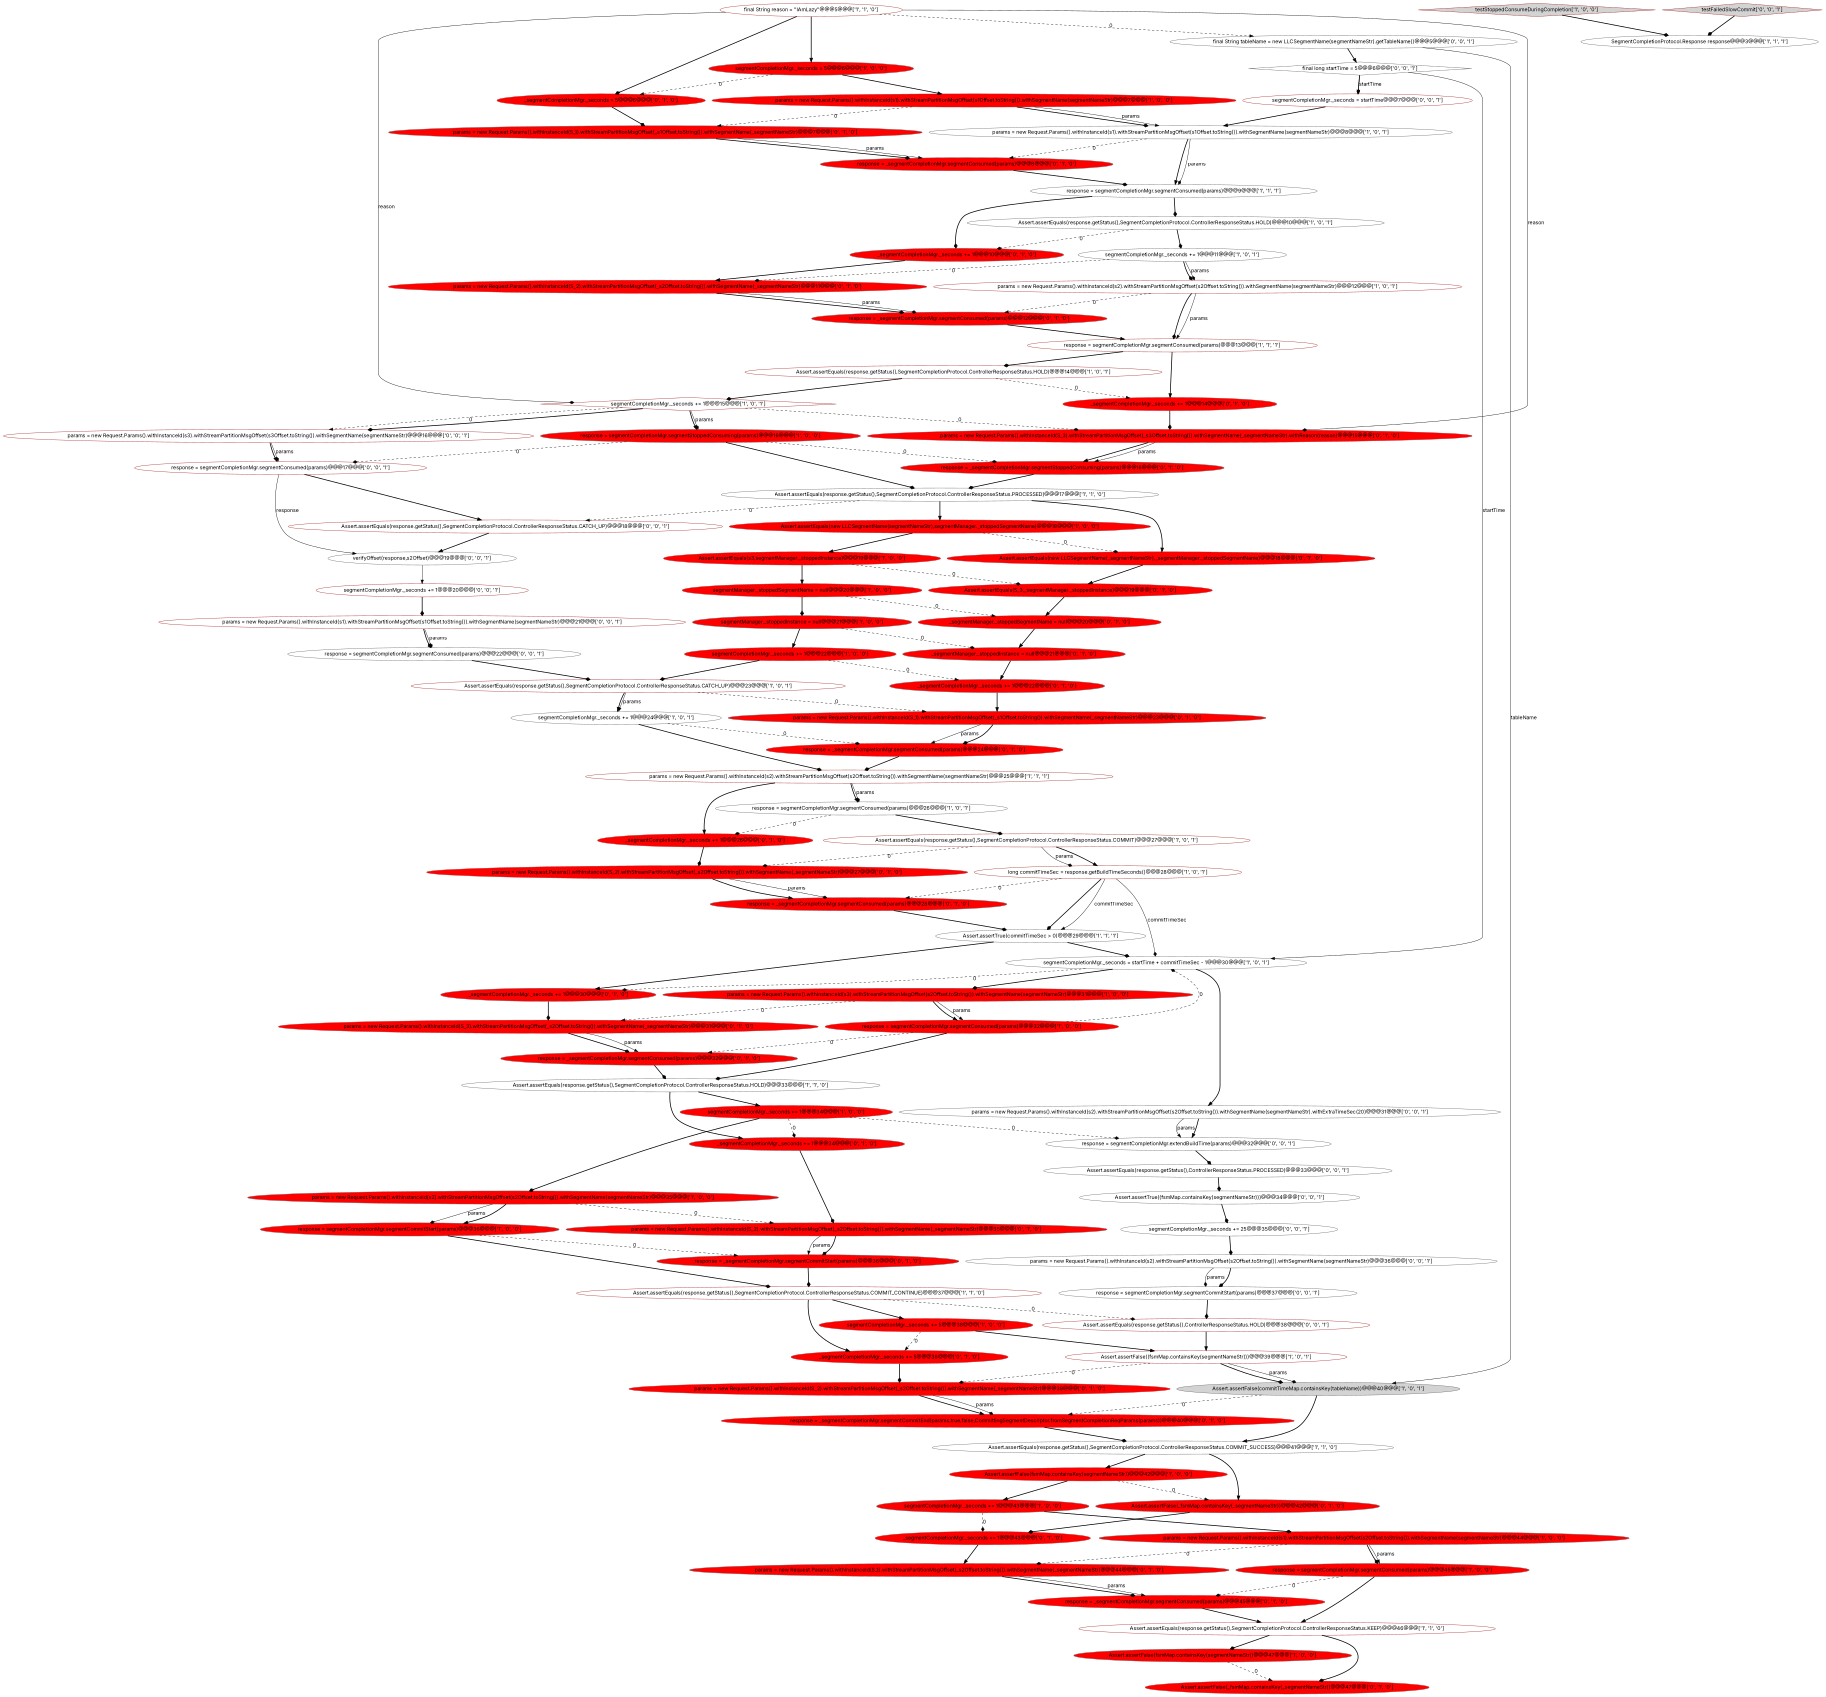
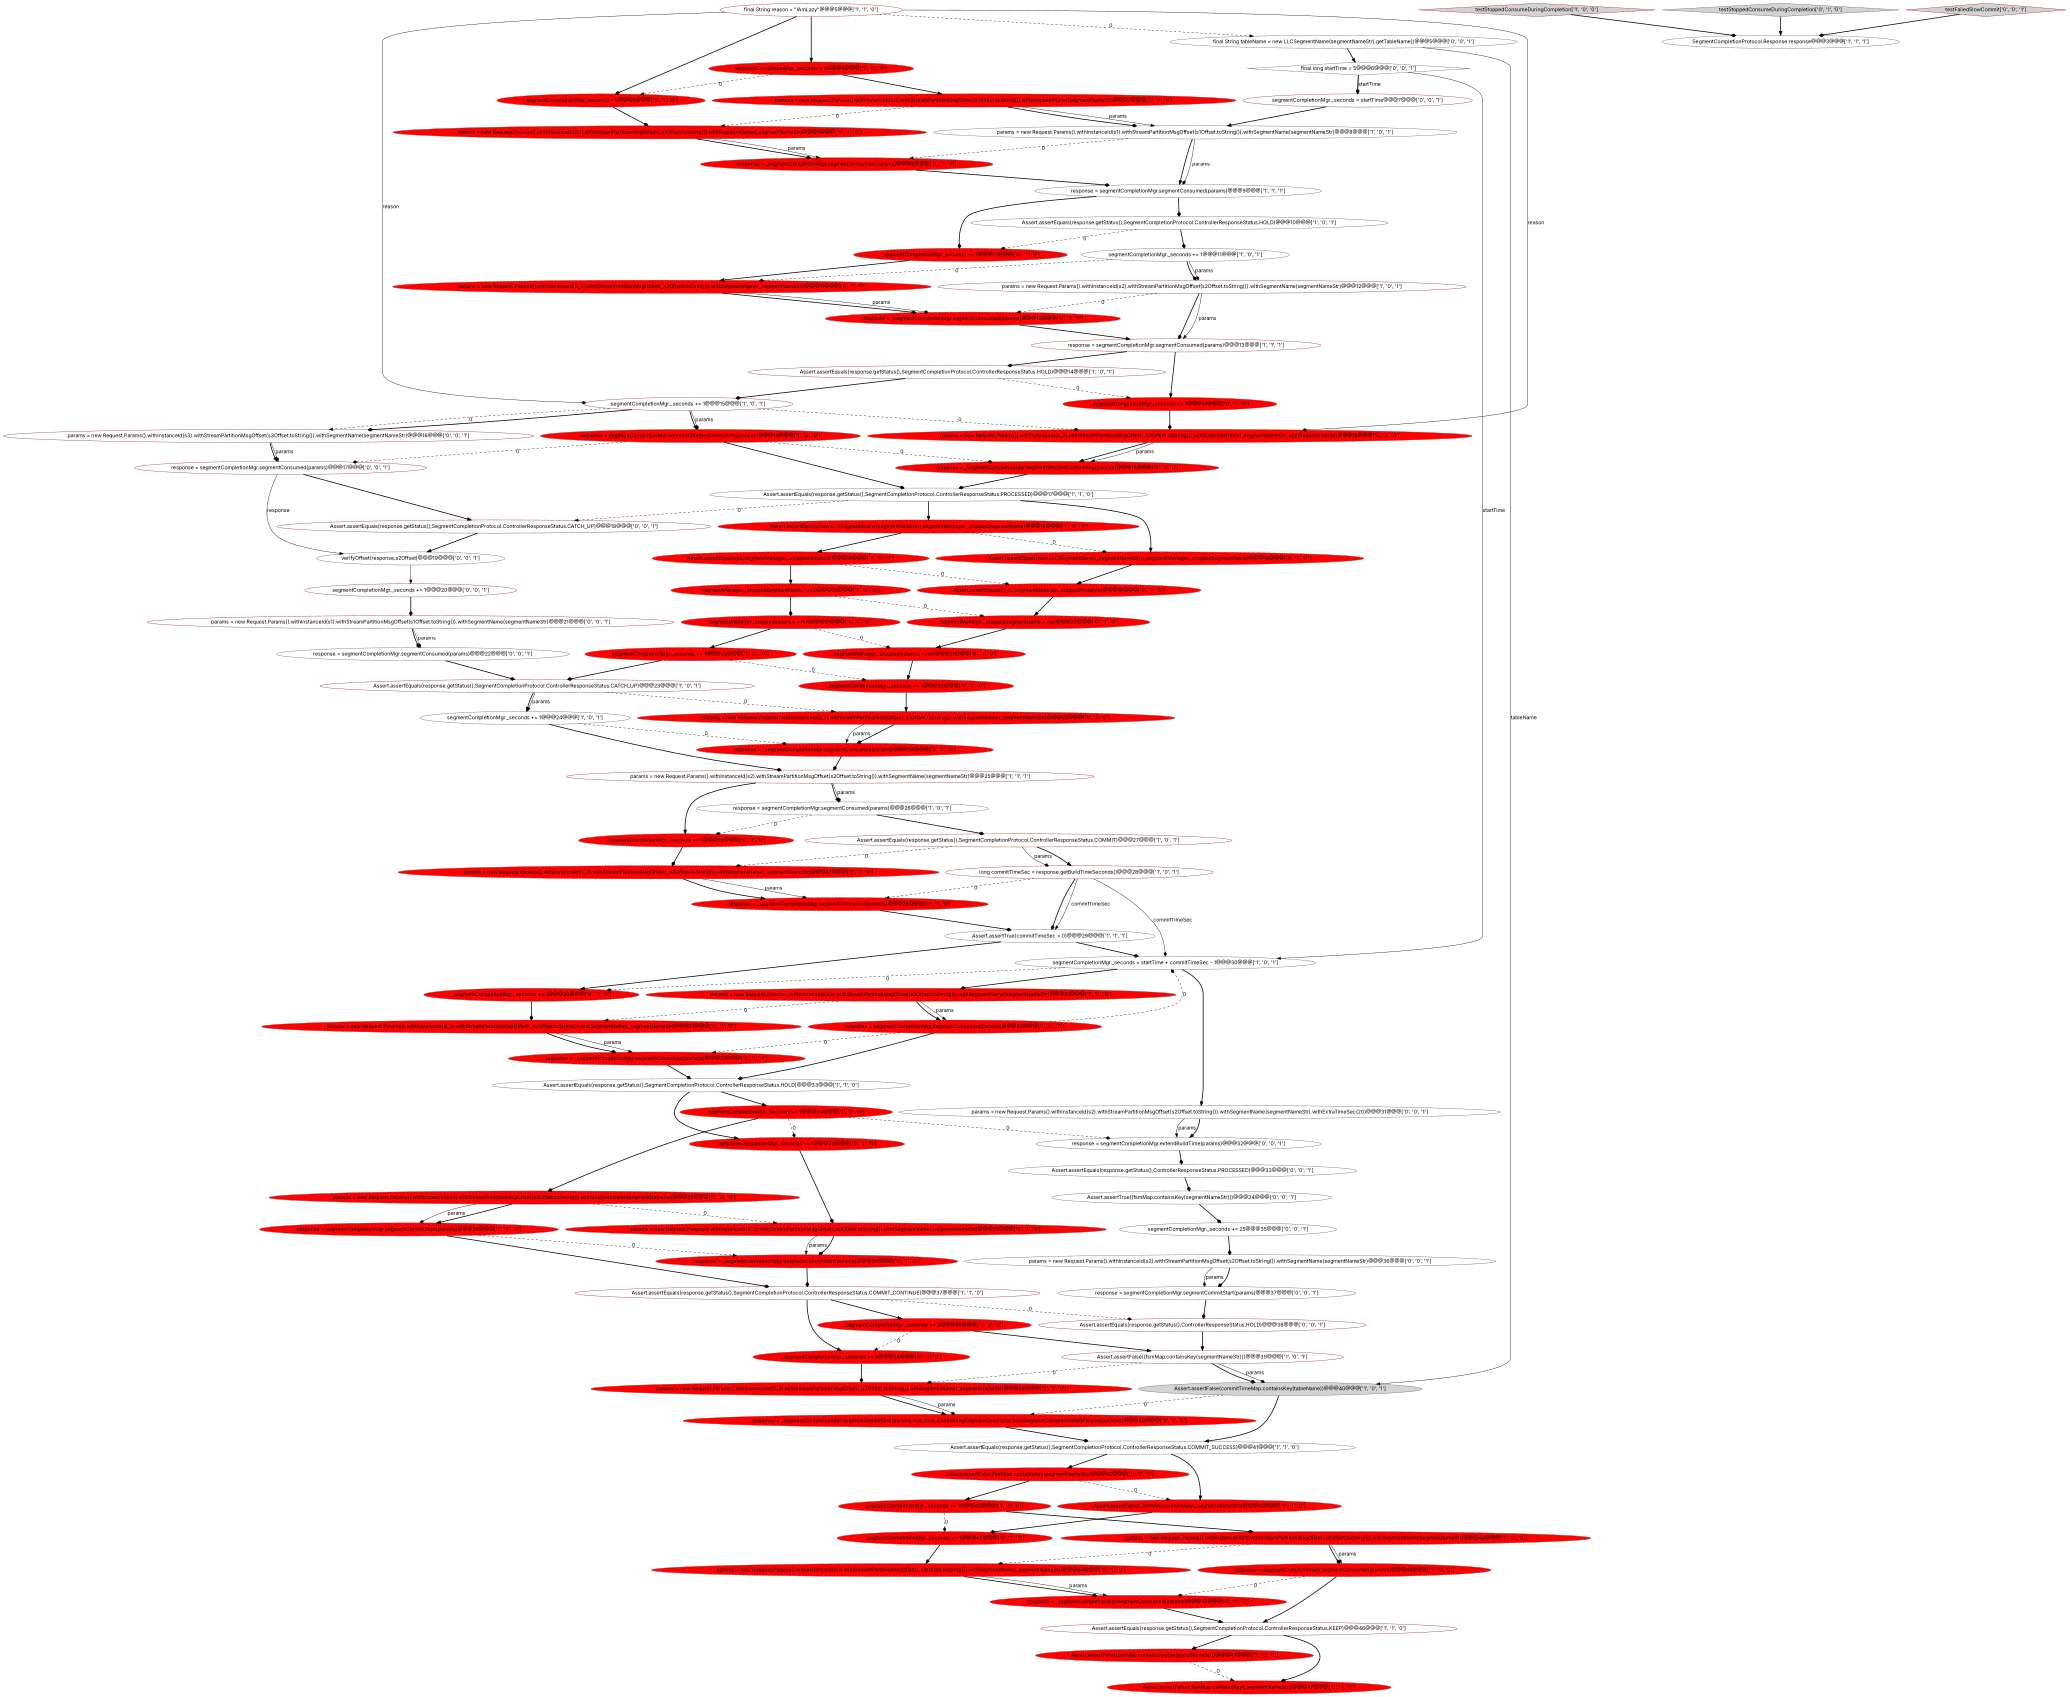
node "testStoppedConsumeDuringCompletion['0', '1', '0']": added
node "segmentCompletionMgr._seconds += 1@@@15@@@['1', '0', '1']": shape diamond -> ellipse
